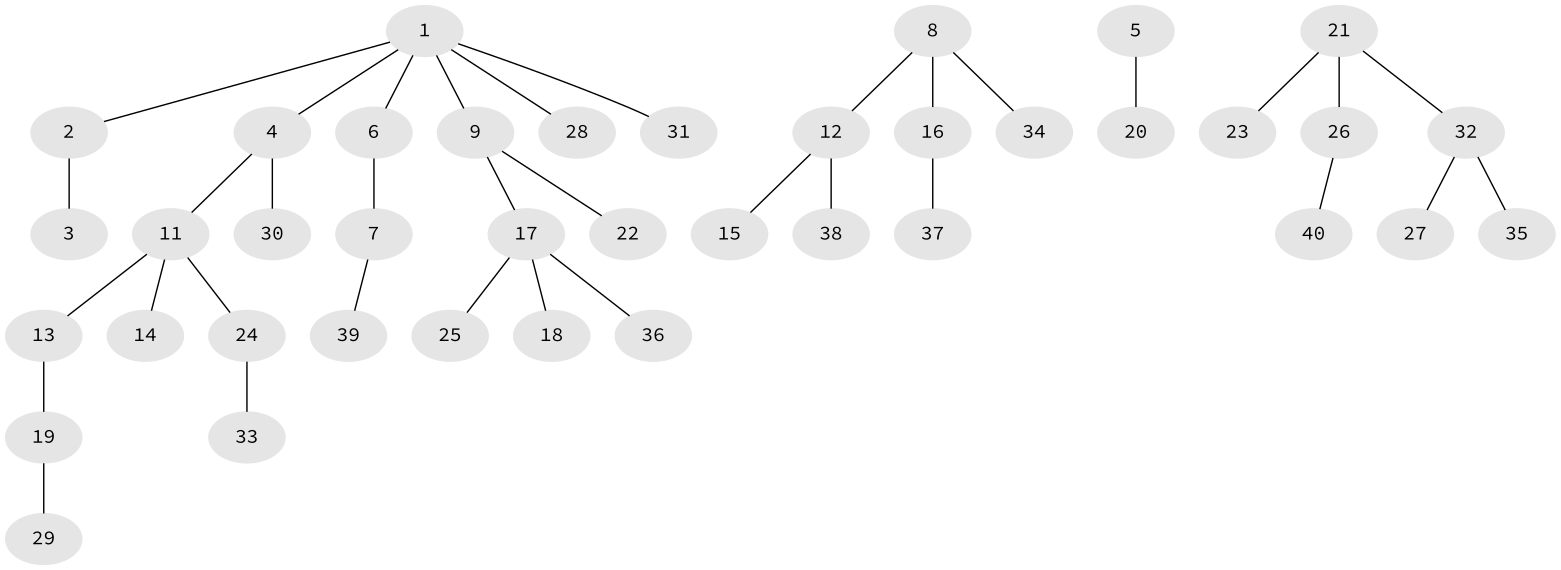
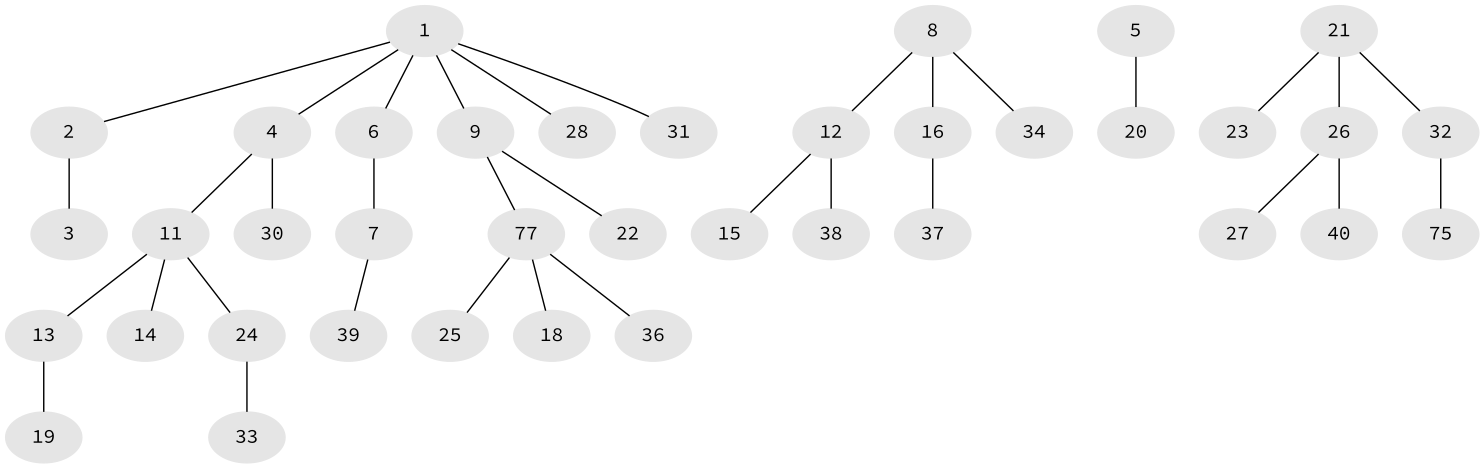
edge "32" -- "27": now "26" -- "27"
node "17": label "17" -> "77"
node "35": label "35" -> "75"
node "29": removed
